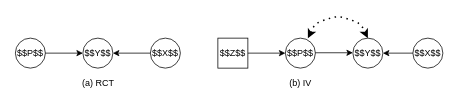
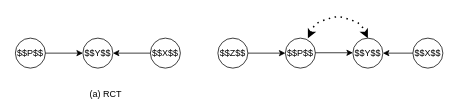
node "$$Z$$": shape rectangle -> ellipse
node "(a) RCT": moved (98, 83) -> (105, 94)
node "(b) IV": removed
